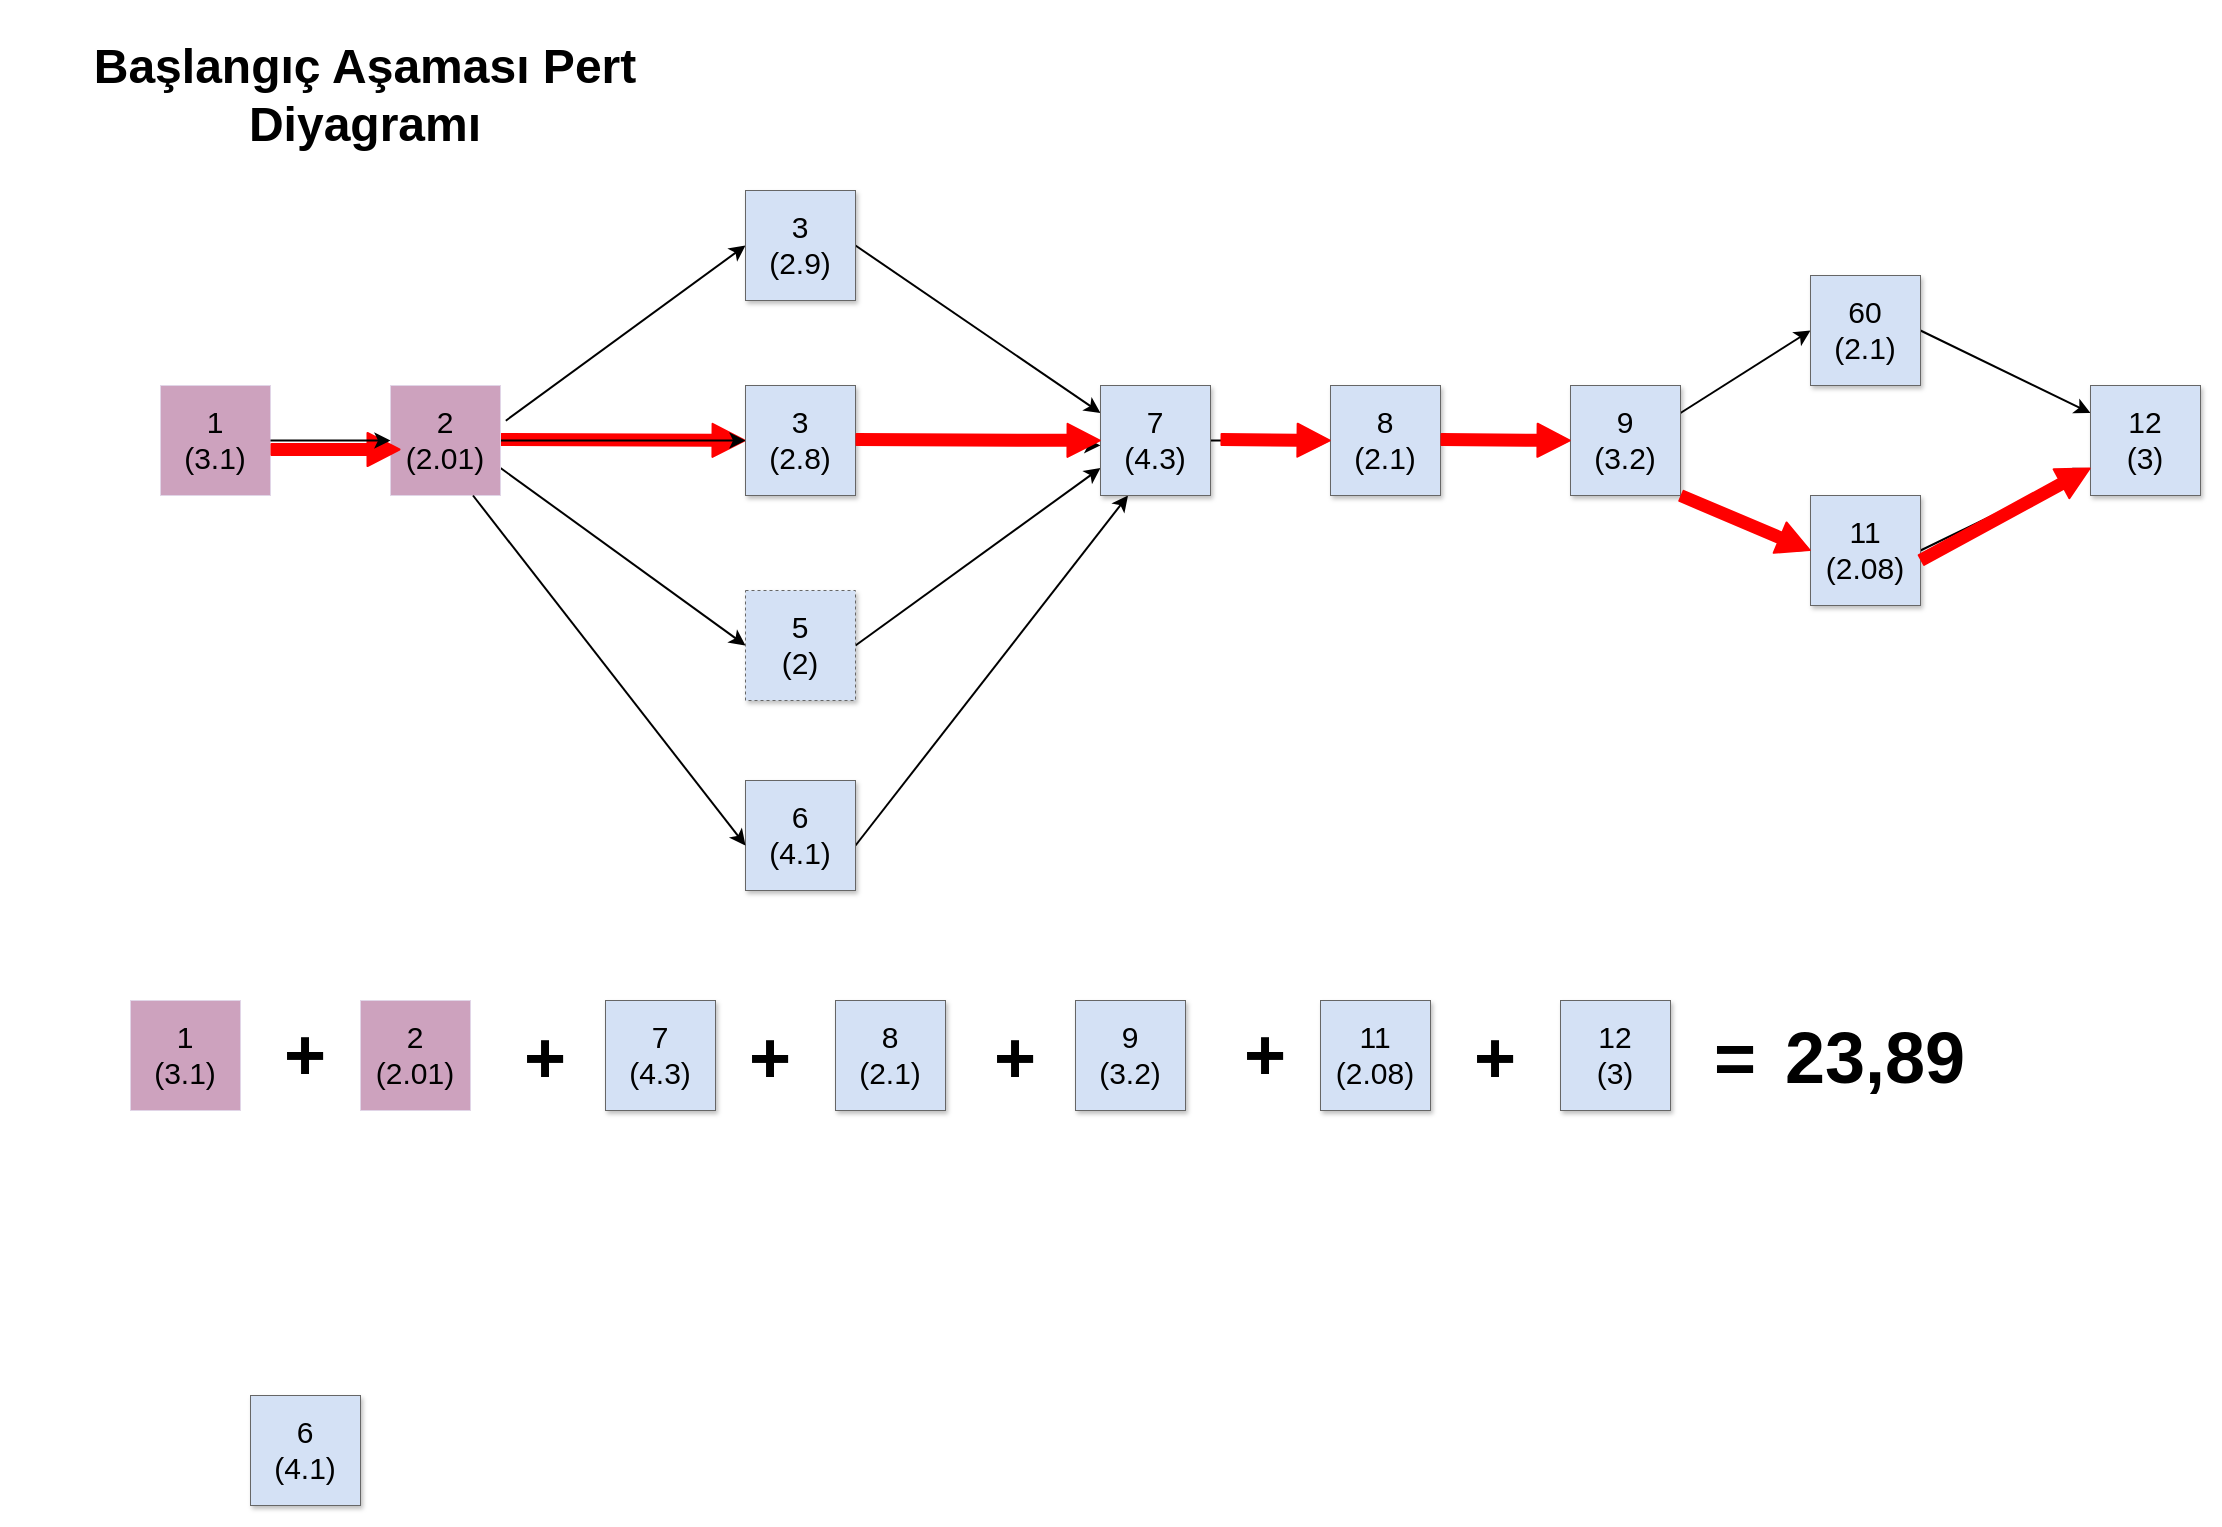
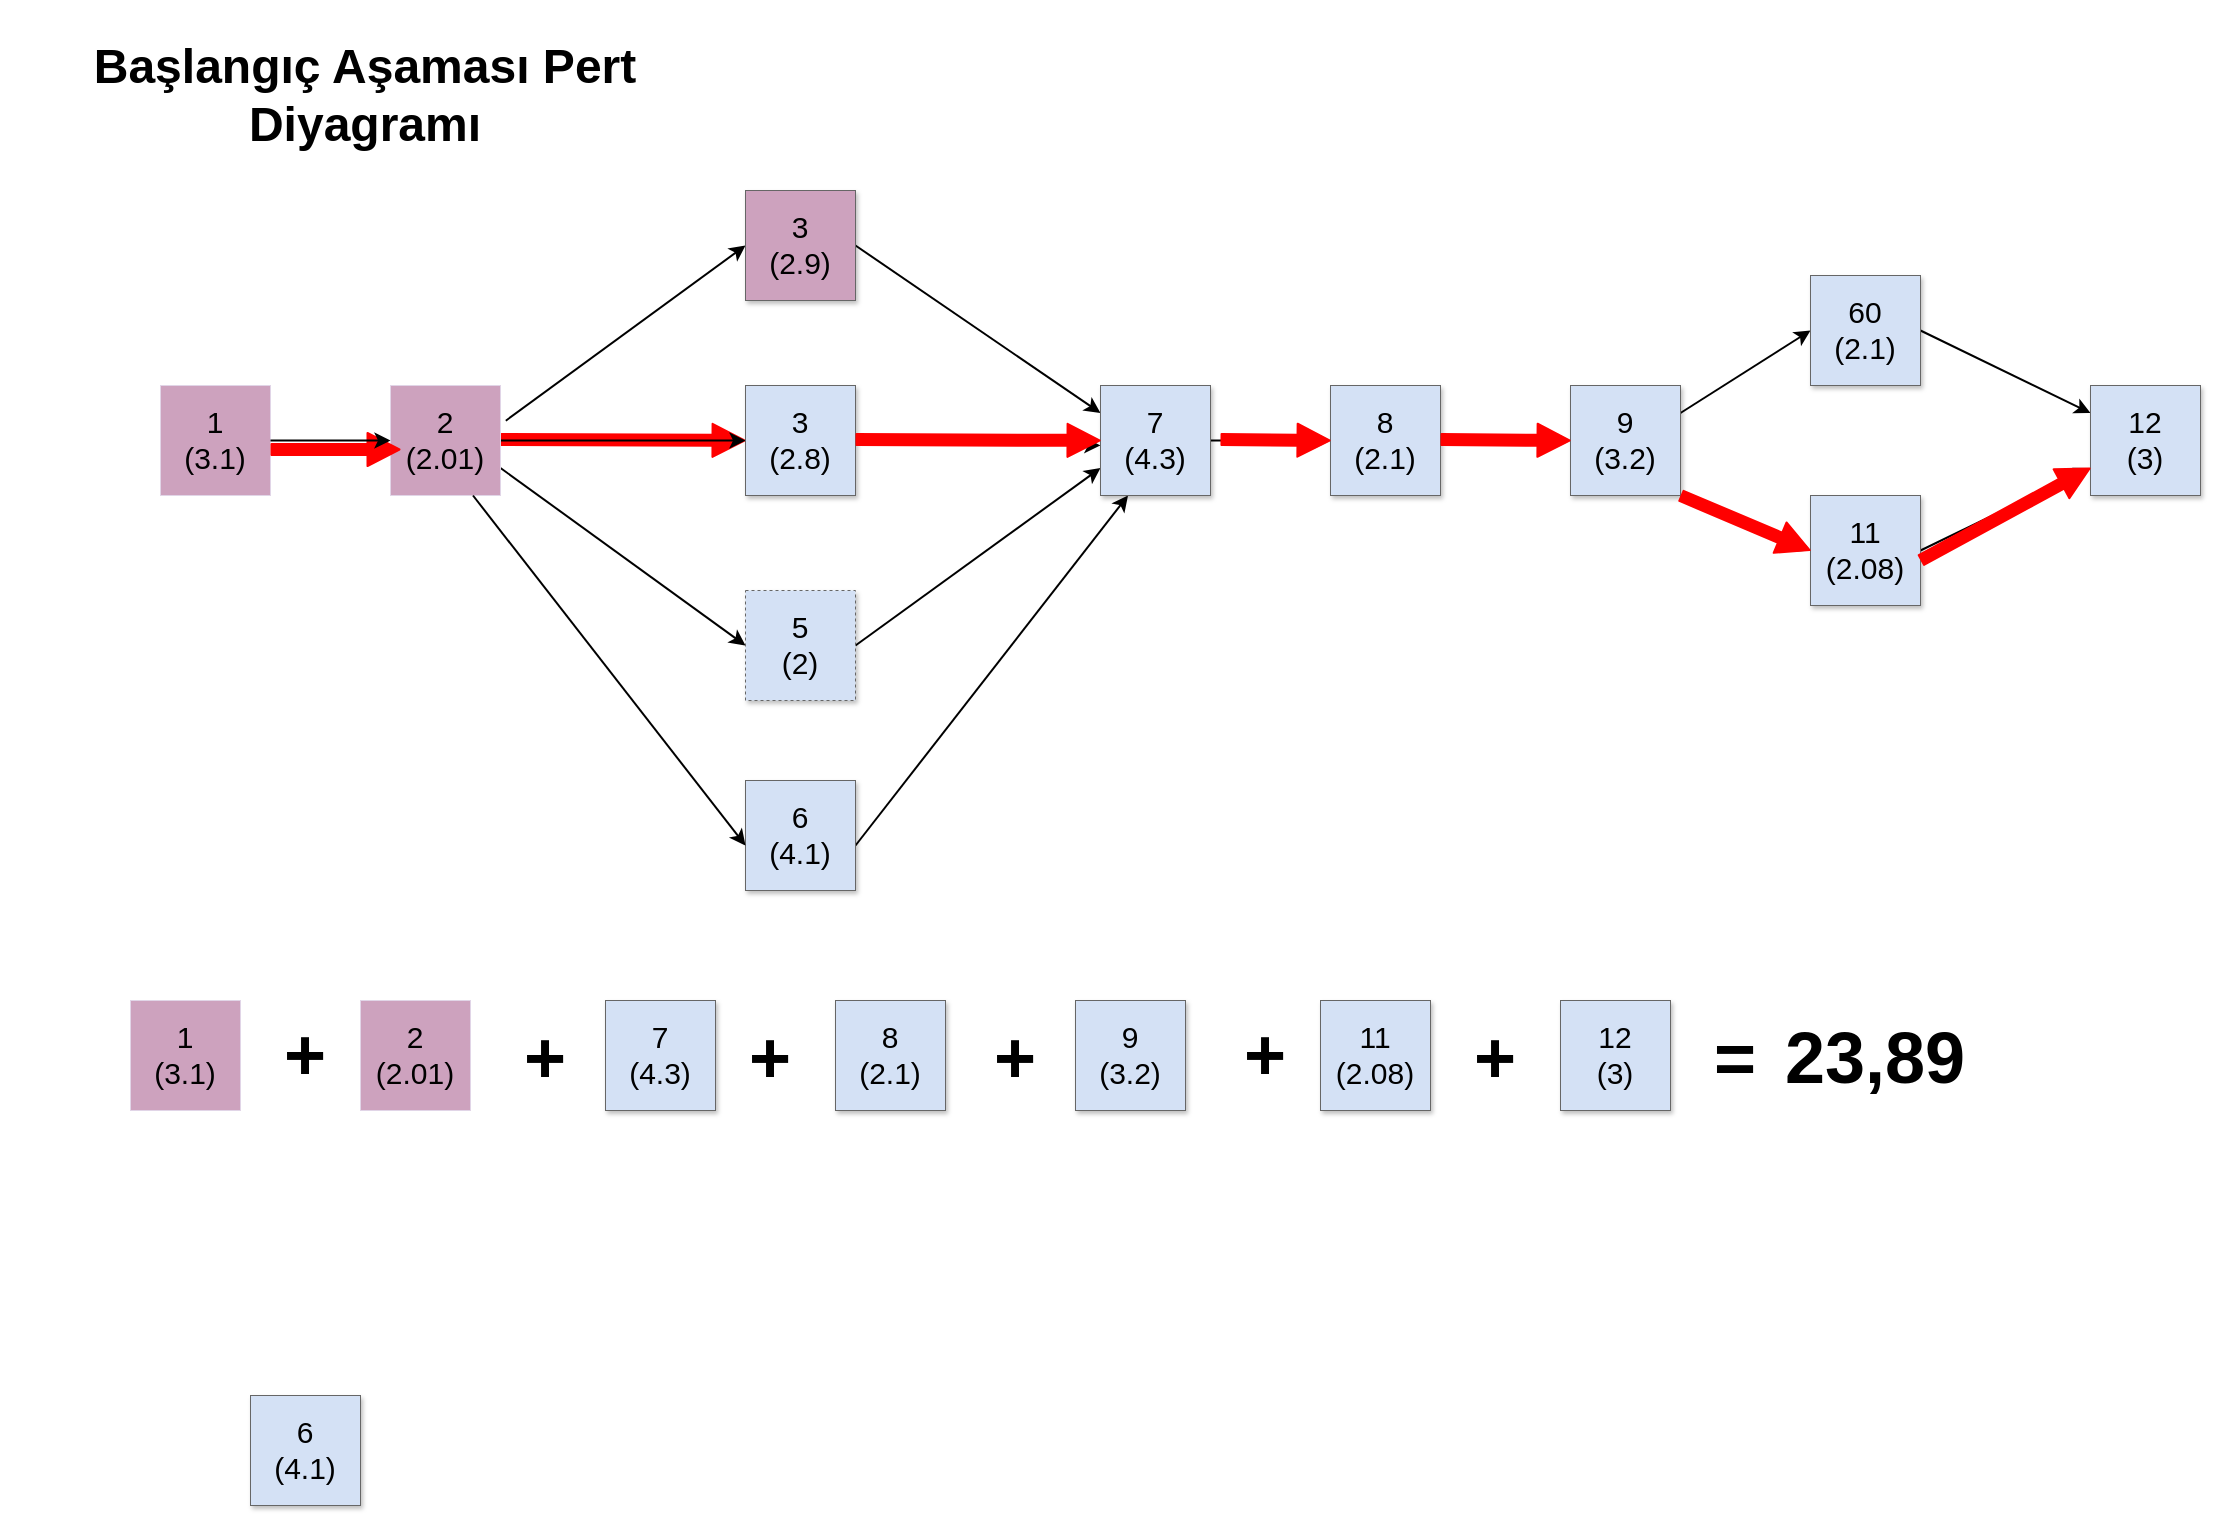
node "3 (2.9)": fillcolor #d4e1f5 -> #cda2be
